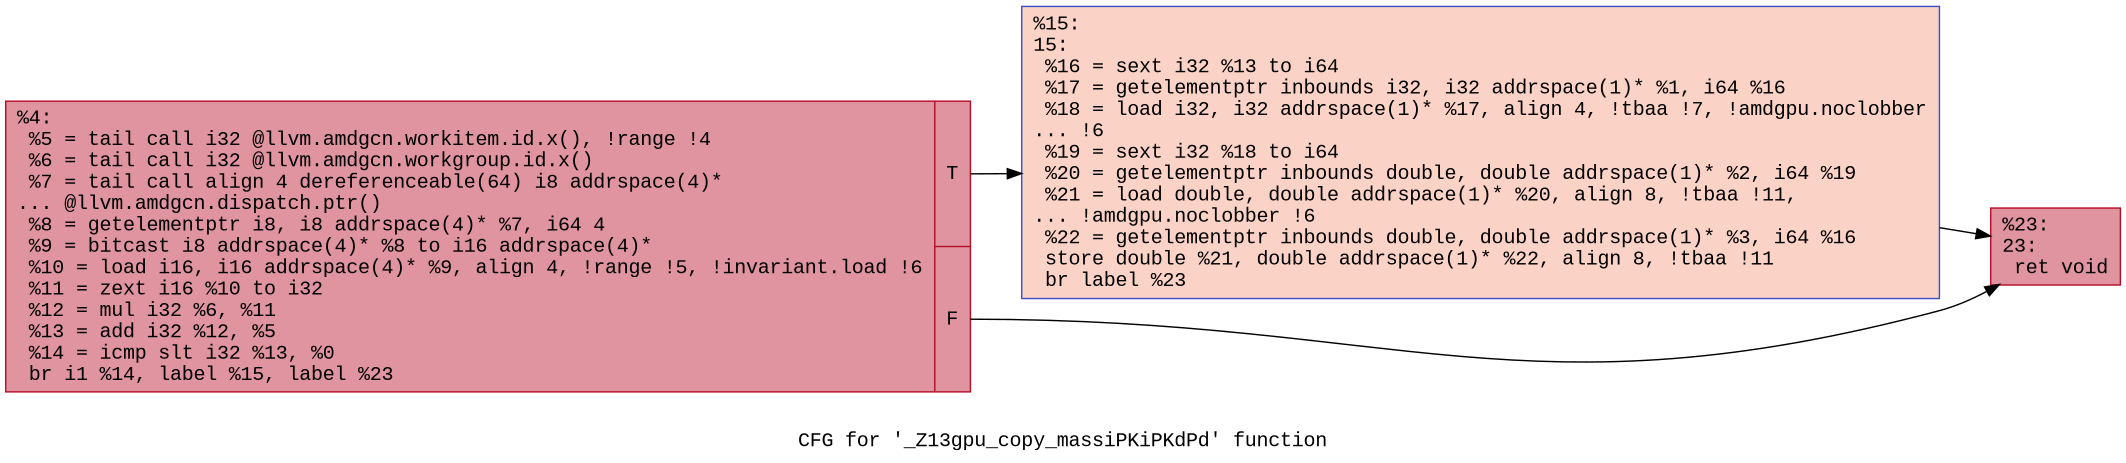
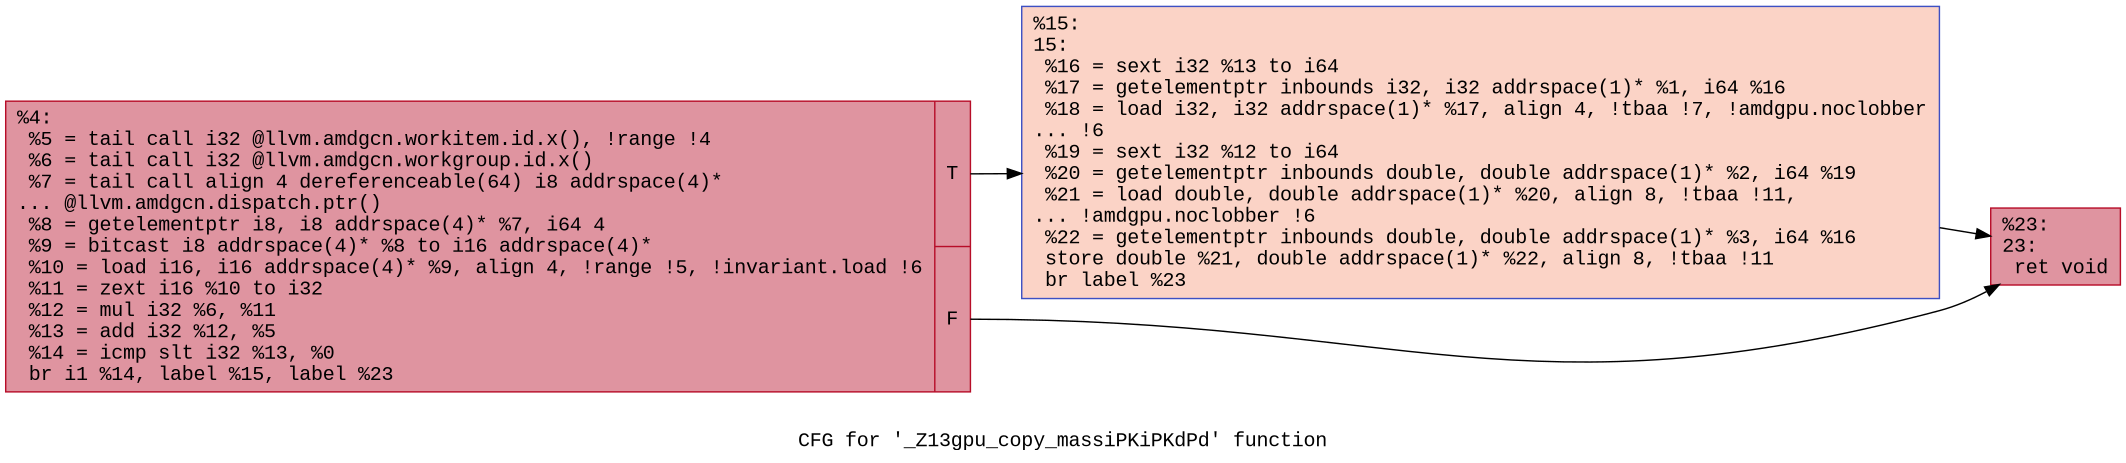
node "%15:": text "%19 = sext i32 %18 to i64" -> "%19 = sext i32 %12 to i64"
